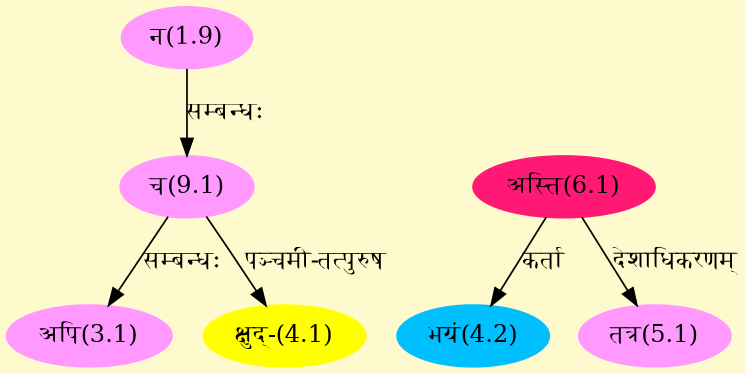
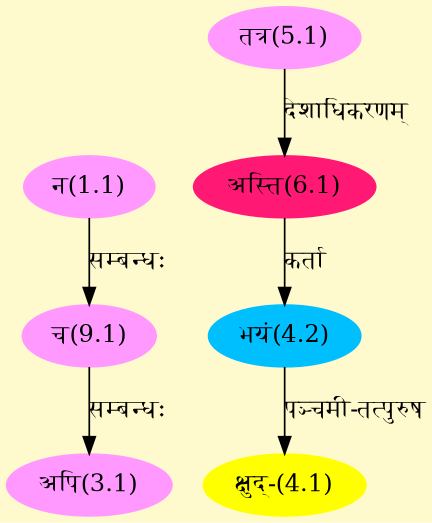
node "न(1.9)": label "न(1.9)" -> "न(1.1)"
edge "च(9.1)" -> "क्षुद्-(4.1)": now "भयं(4.2)" -> "क्षुद्-(4.1)"
edge "अस्ति(6.1)" -> "तत्र(5.1)": reversed
